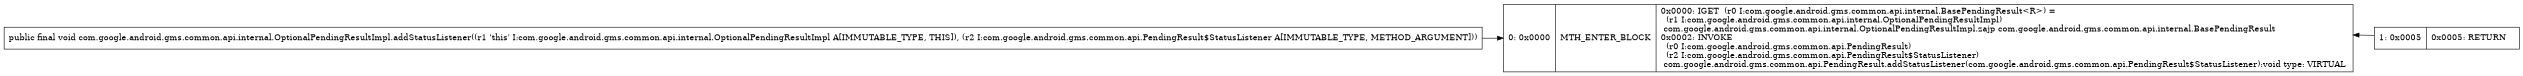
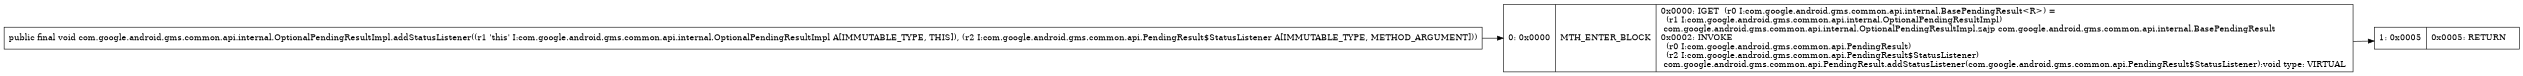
edge "1: 0x0005" -> "0: 0x0000": reversed
